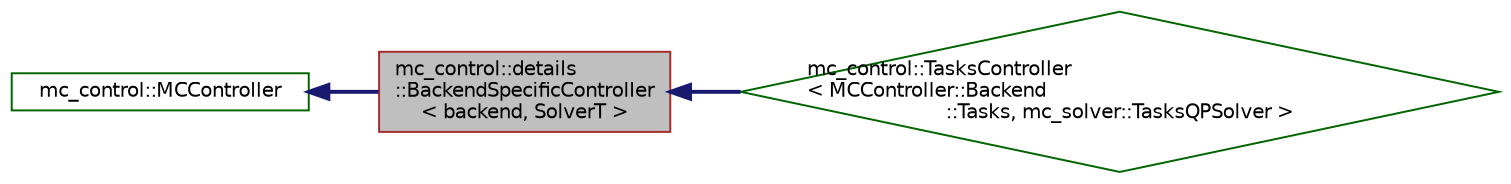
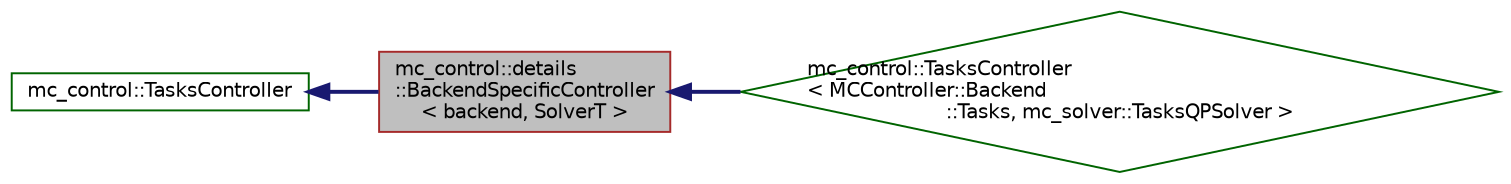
node "mc_control::MCController": label "mc_control::MCController" -> "mc_control::TasksController"
